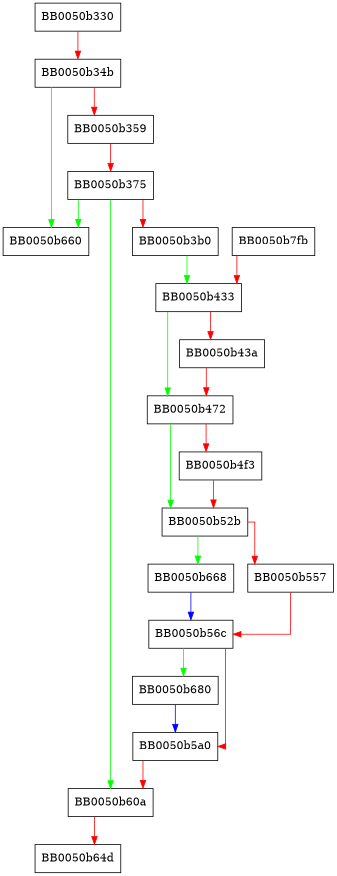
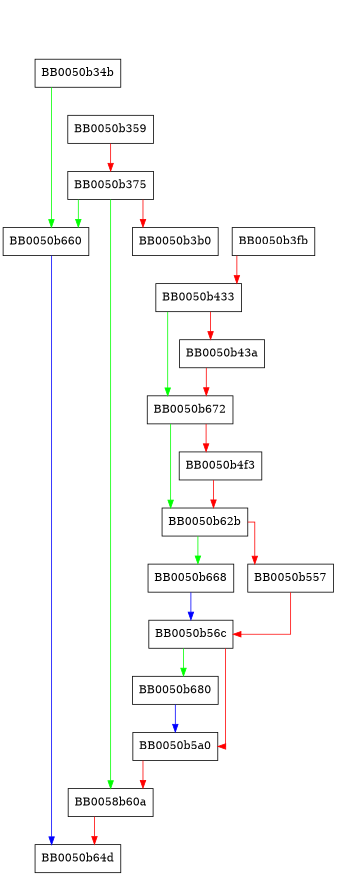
node "BB0050b330": removed
edge "BB0050b34b" -> "BB0050b359": removed
node "BB0050b7fb": label "BB0050b7fb" -> "BB0050b3fb"
edge "BB0050b3b0" -> "BB0050b433": removed
node "BB0050b472": label "BB0050b472" -> "BB0050b672"
node "BB0050b52b": label "BB0050b52b" -> "BB0050b62b"
edge "BB0050b660" -> "BB0050b64d": added
node "BB0050b60a": label "BB0050b60a" -> "BB0058b60a"
